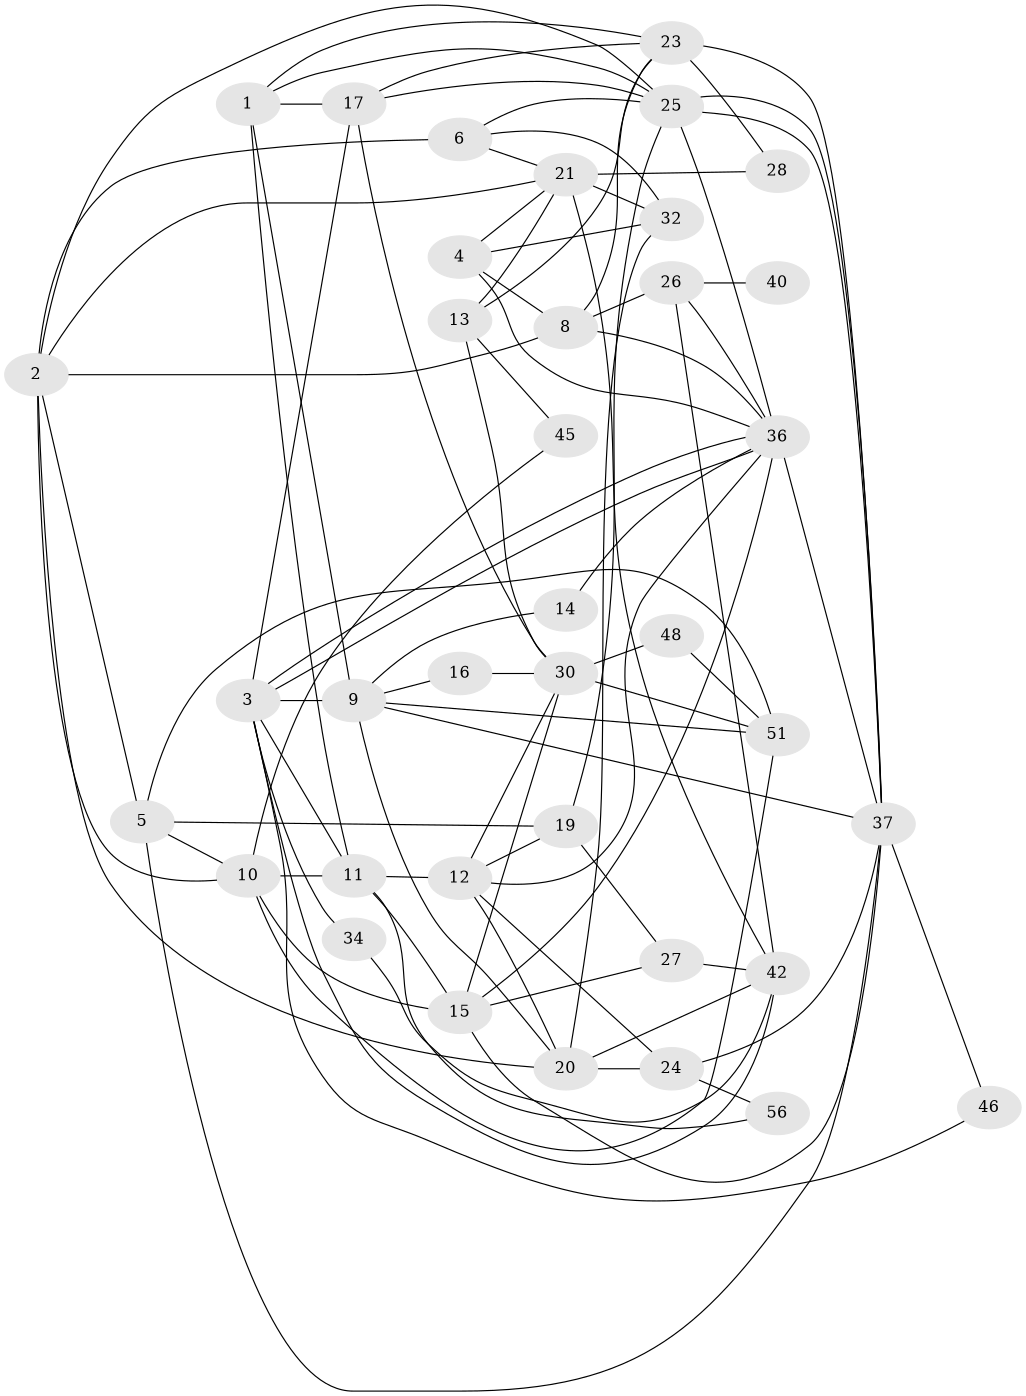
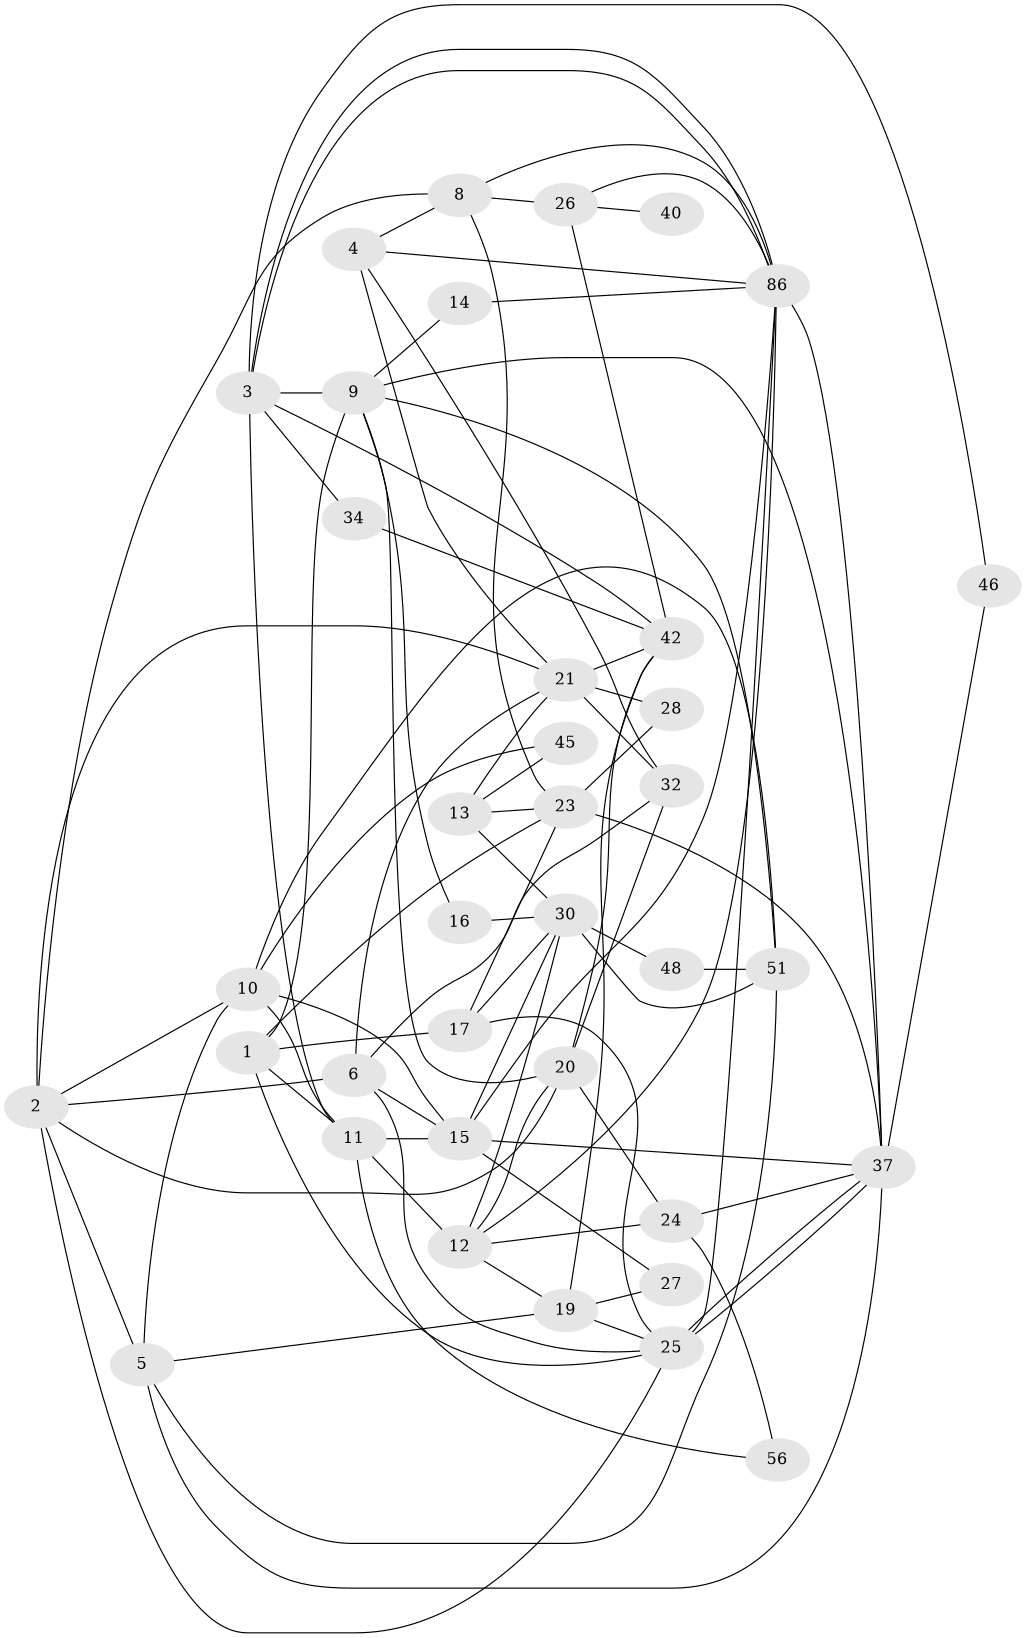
edge "17" -- "3": removed
node "36": label "36" -> "86"
edge "27" -- "42": now "19" -- "42"
edge "6" -- "15": added
